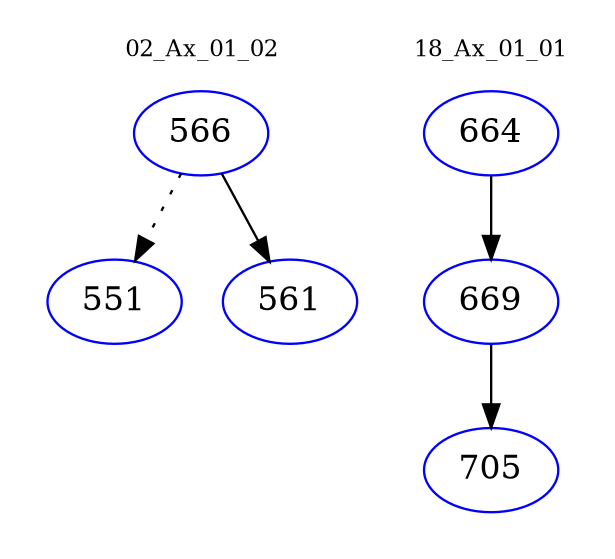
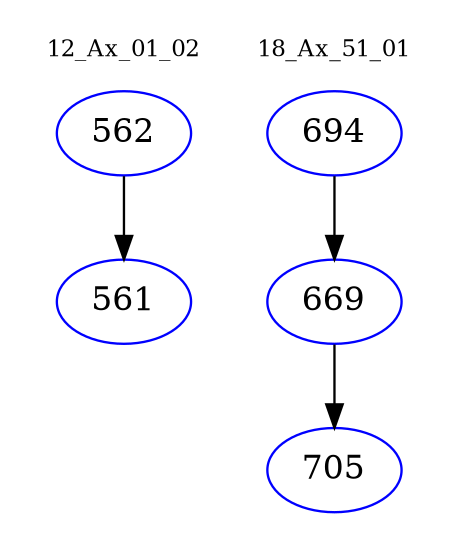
cluster "02_Ax_01_02": label "02_Ax_01_02" -> "12_Ax_01_02"
cluster "18_Ax_01_01": label "18_Ax_01_01" -> "18_Ax_51_01"
node "566": label "566" -> "562"
node "664": label "664" -> "694"
node "551": removed
